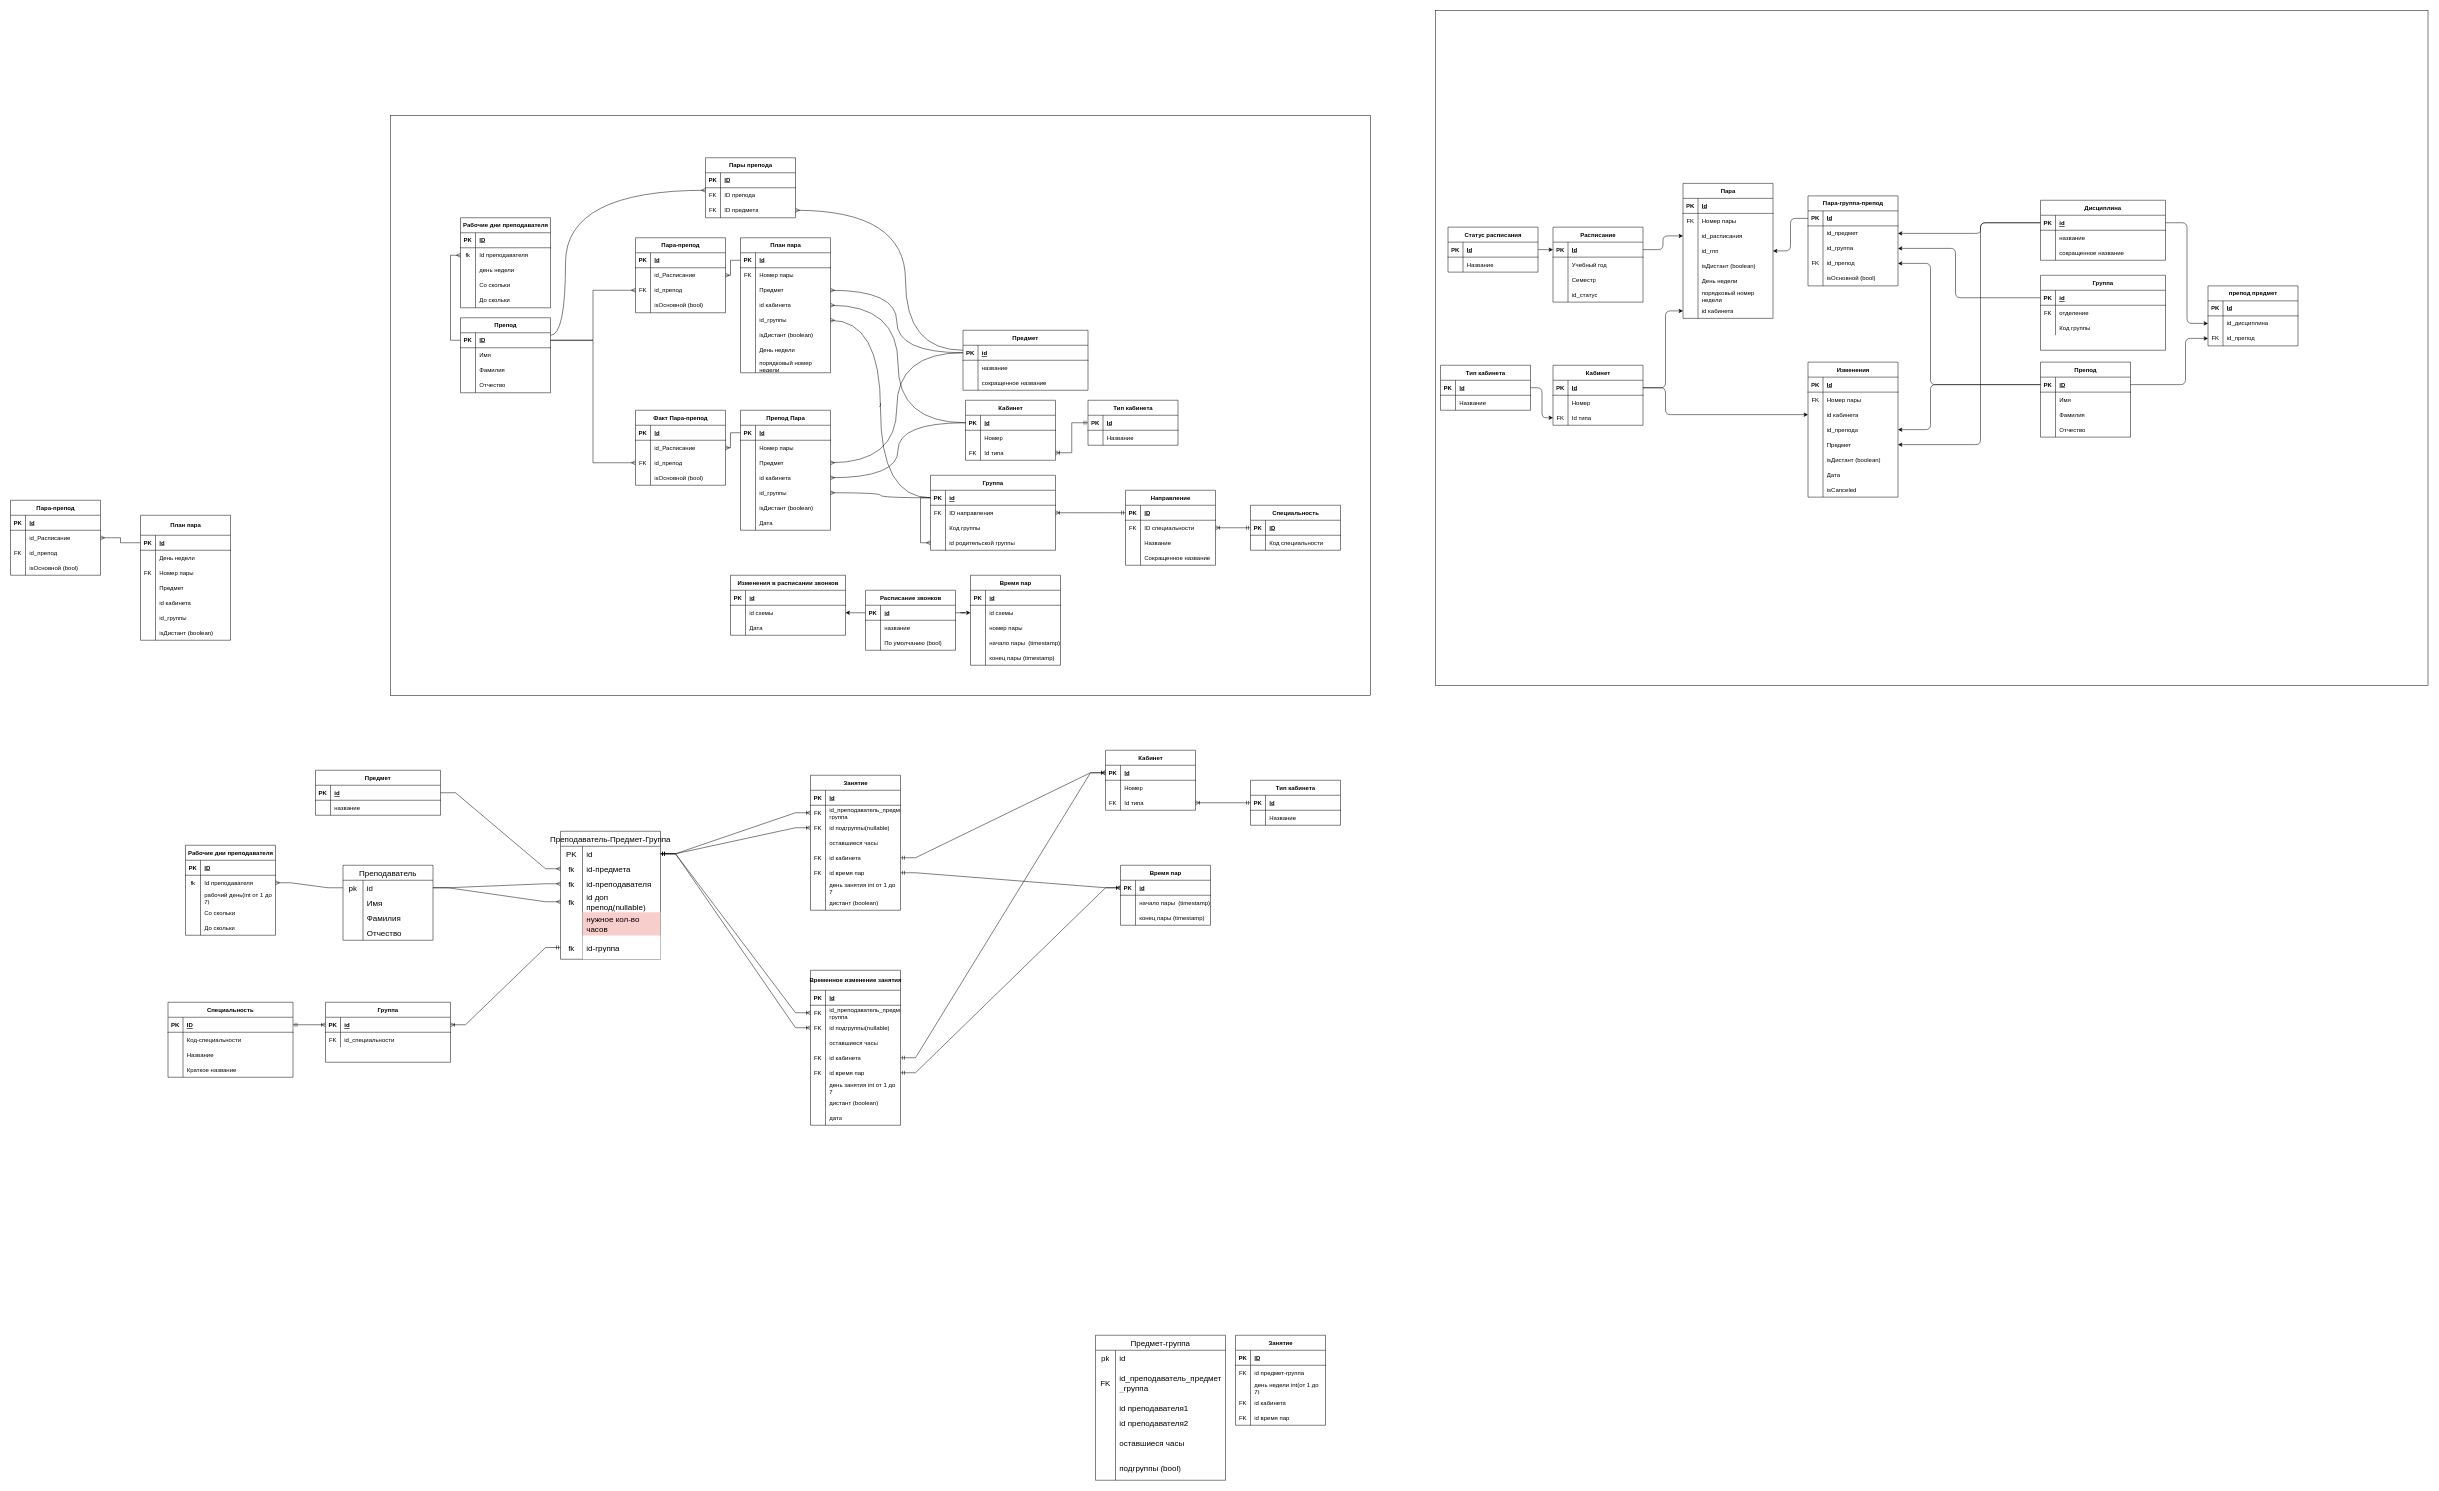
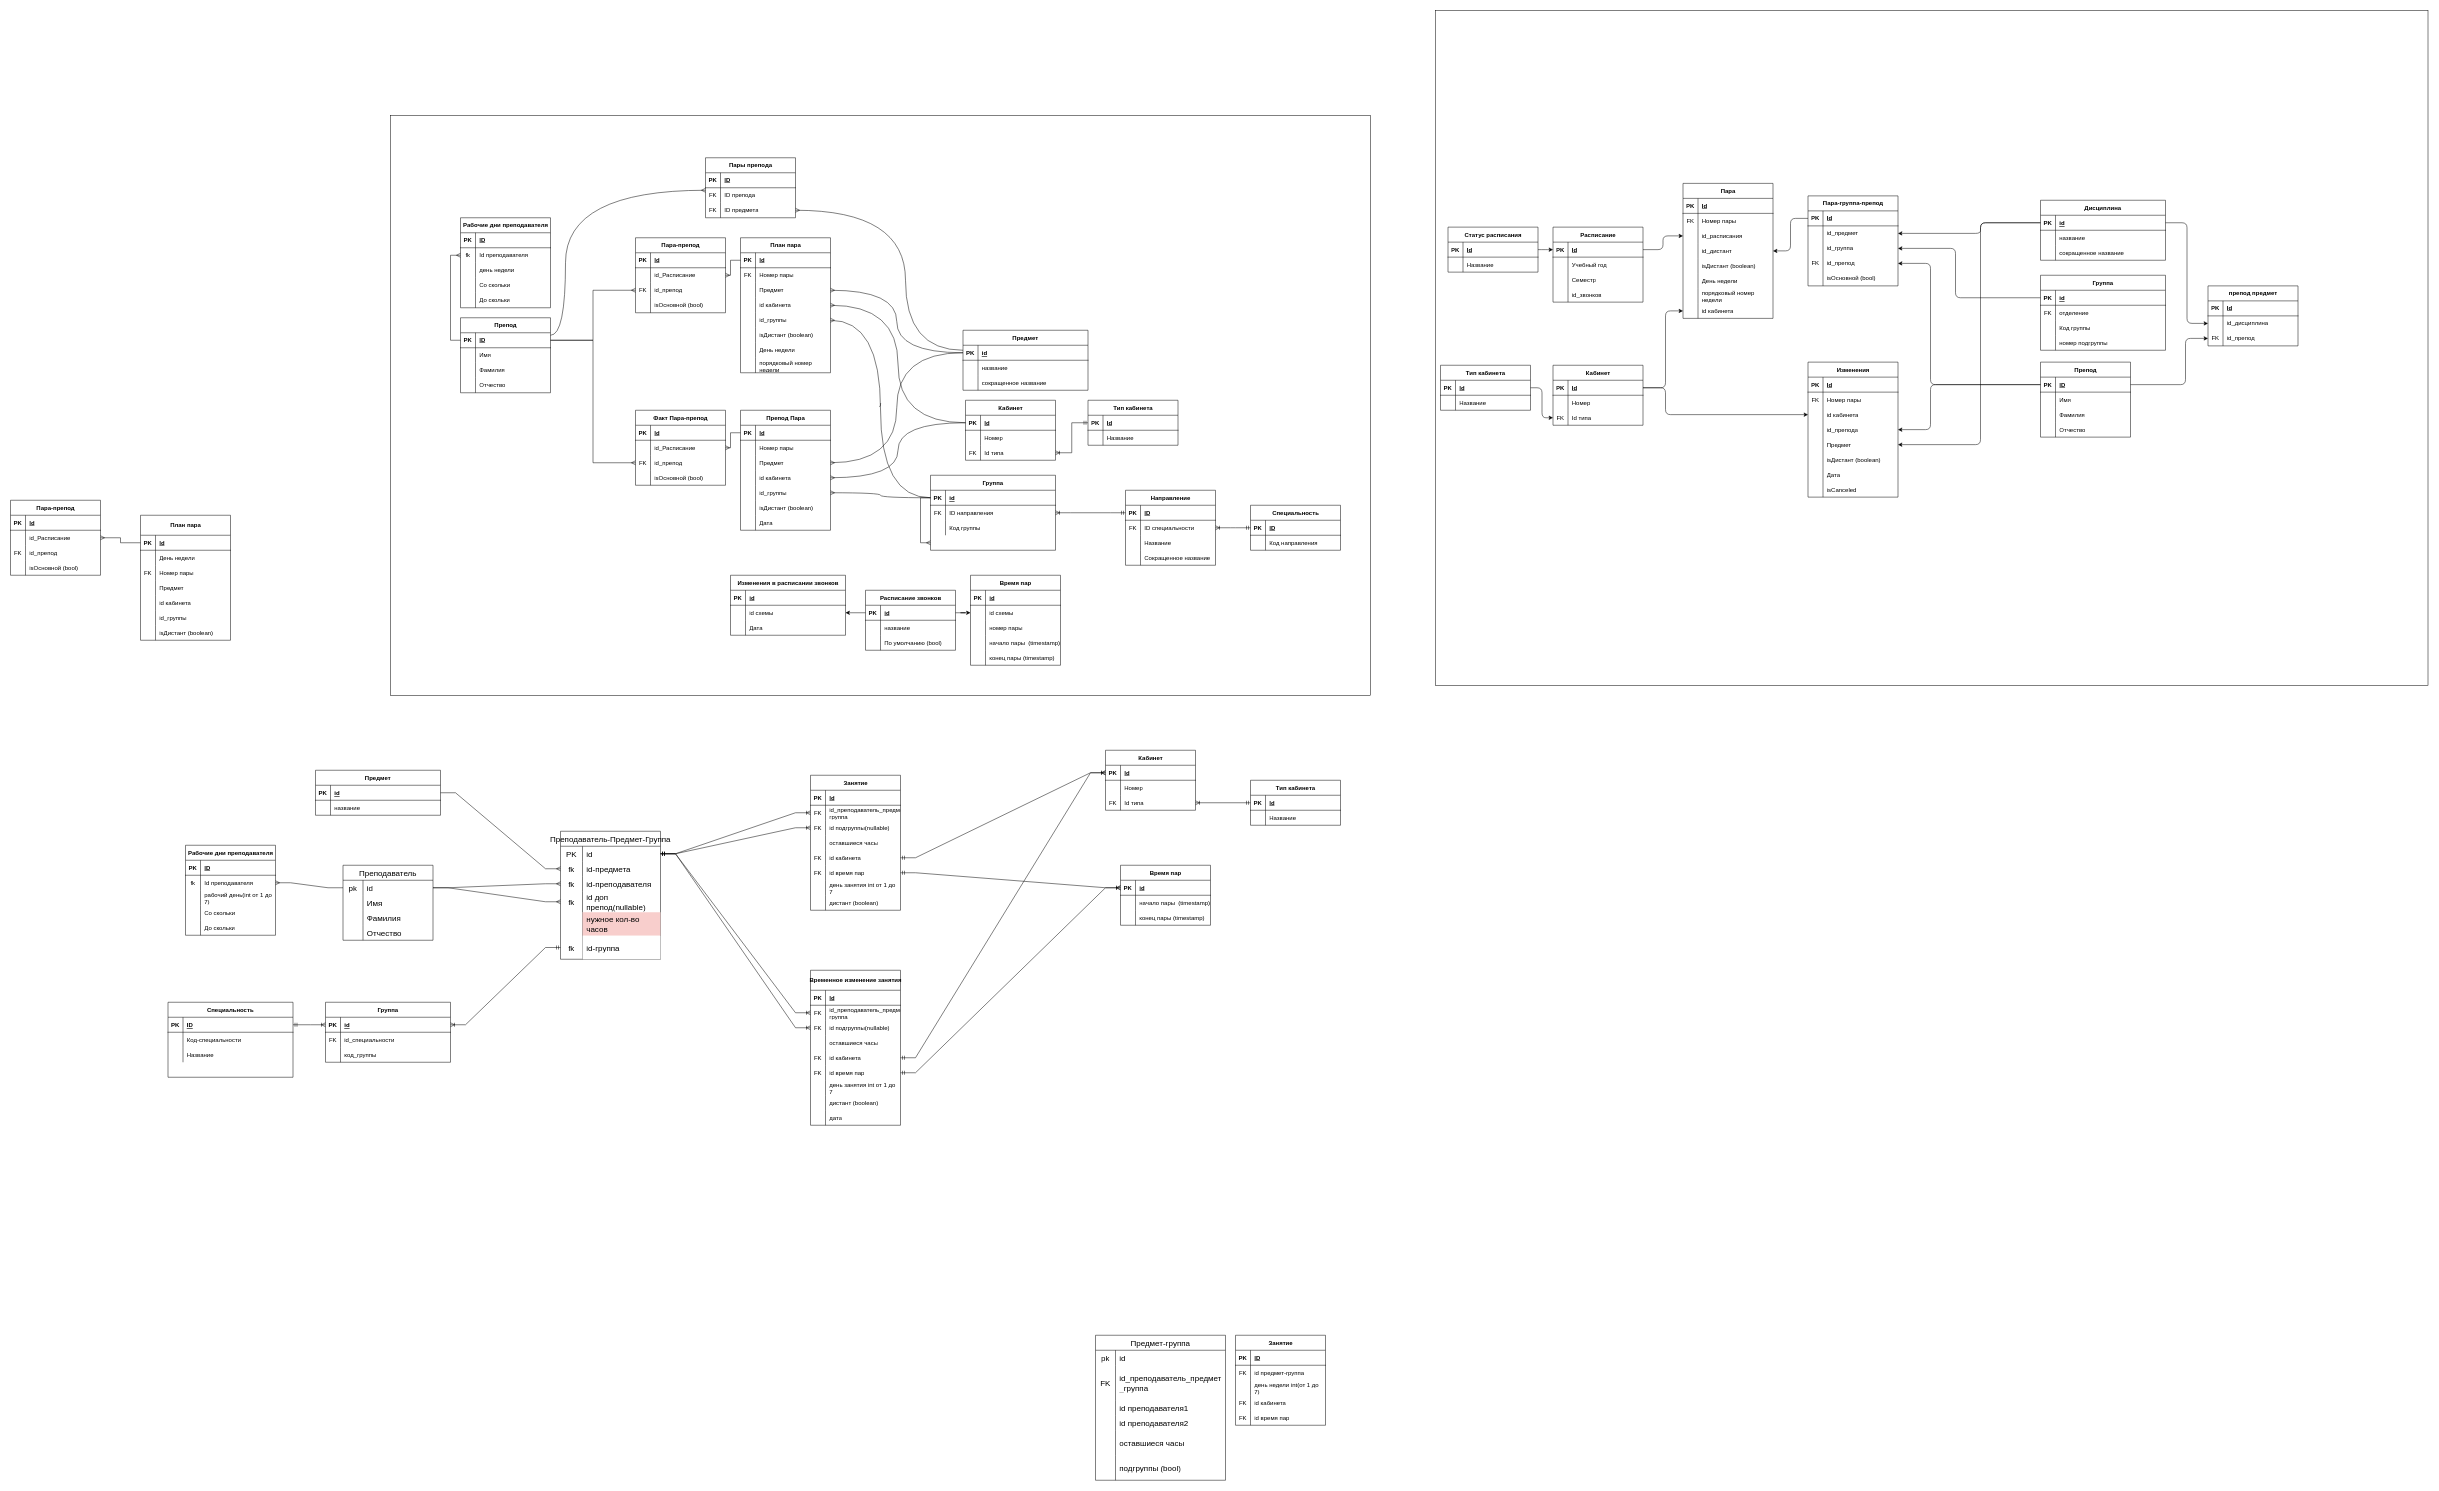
node "id_гпп": label "id_гпп" -> "id_дистант"
node "id_статус": label "id_статус" -> "id_звонков"
node "номер подгруппы": added
node "id родительской группы": removed
node "Код специальности": label "Код специальности" -> "Код направления"
node "код_группы": added
node "Краткое название": removed
